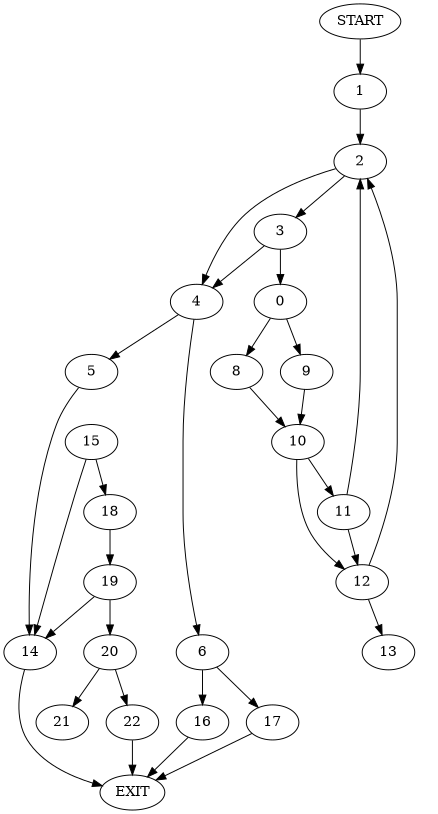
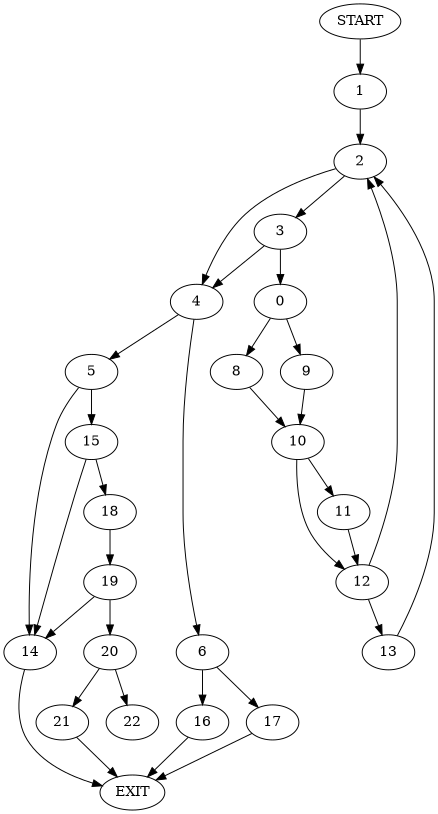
edge "11" -> "2": now "13" -> "2"
edge "5" -> "15": added
edge "22" -> "EXIT": now "21" -> "EXIT"
